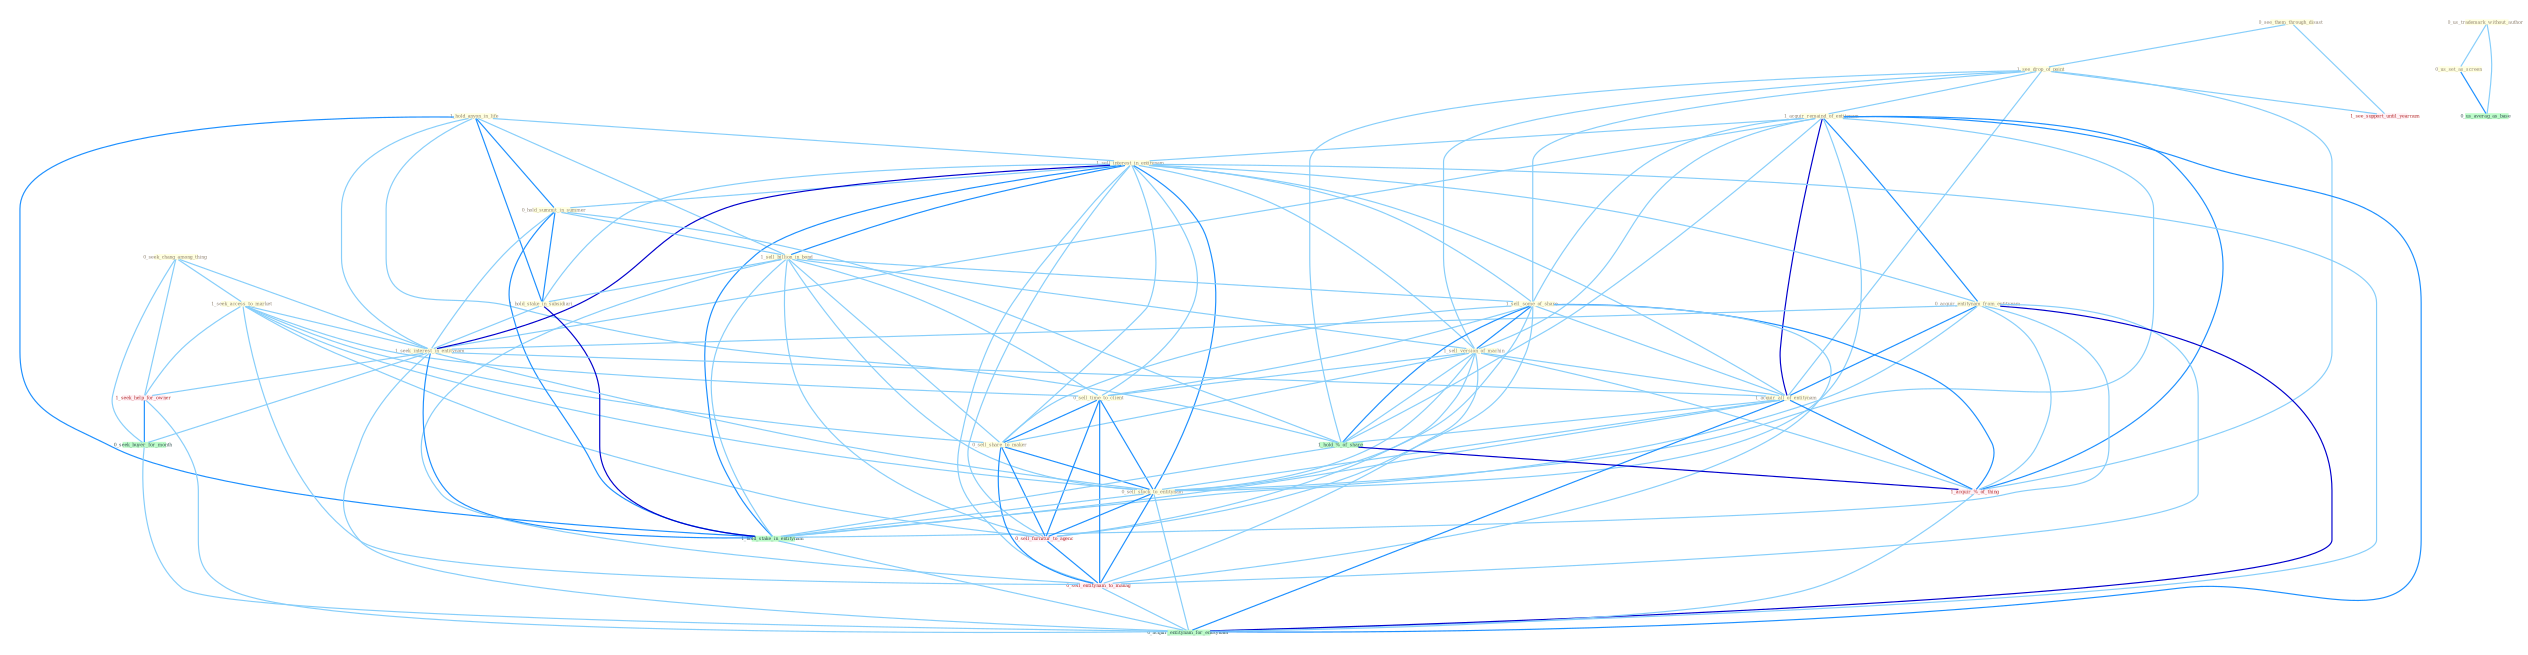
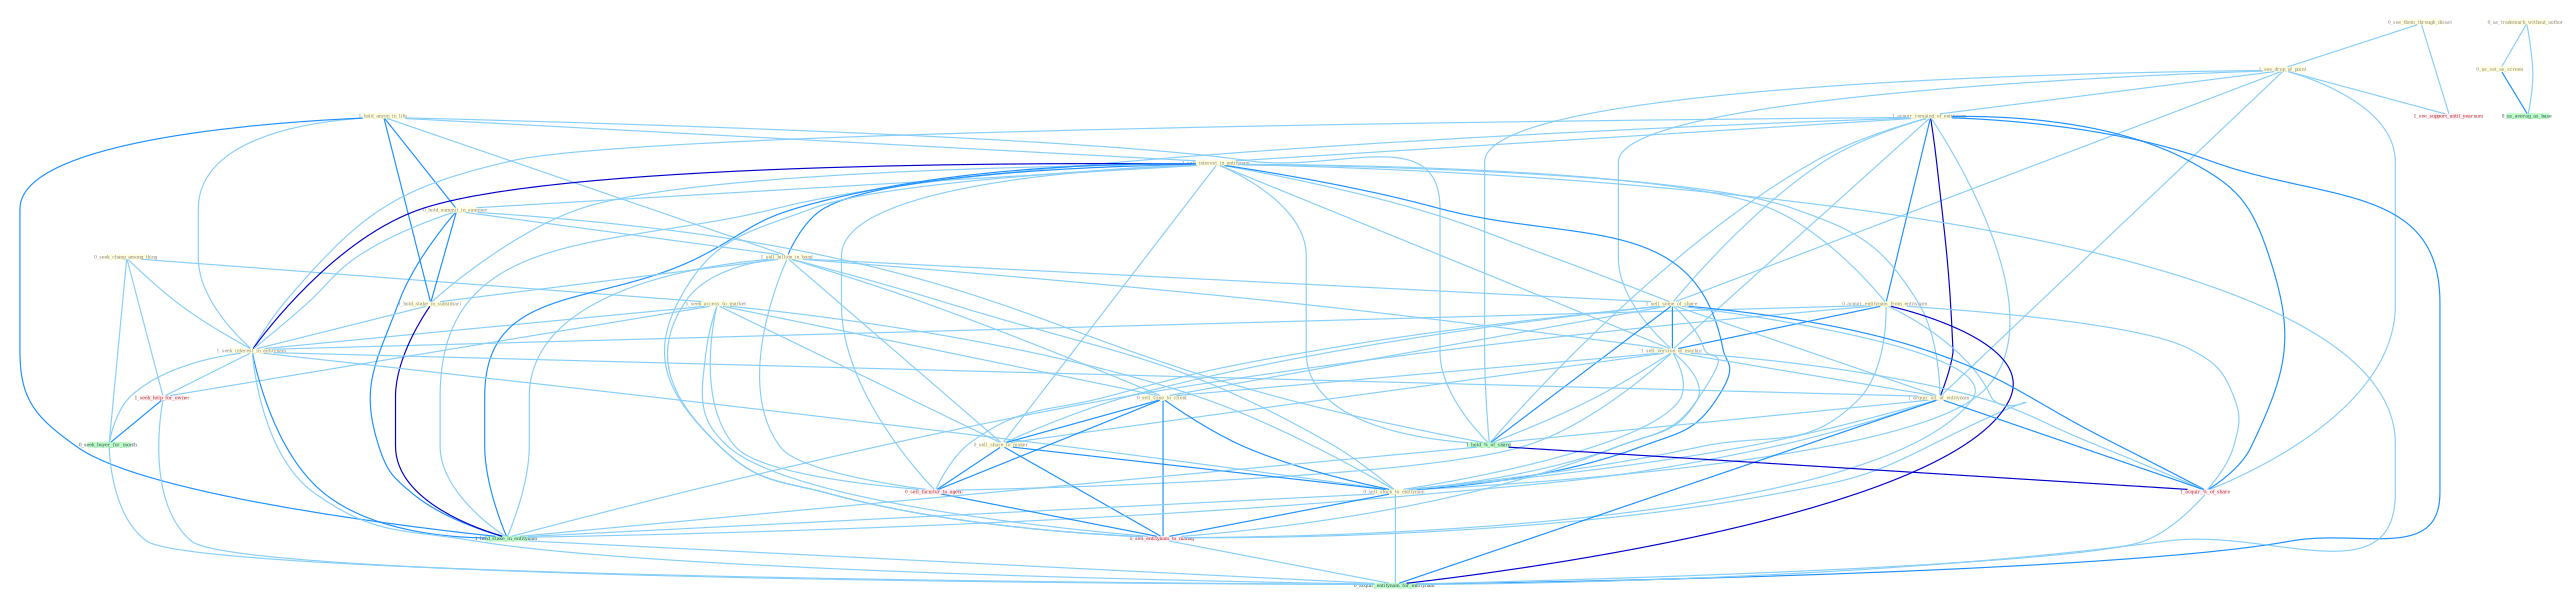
edge "1_sell_interest_in_entitynam" -- "0_sell_time_to_client": now "1_sell_interest_in_entitynam" -- "1_hold_%_of_share"
edge "0_acquir_entitynam_from_entitynam" -- "1_acquir_all_of_entitynam": now "0_acquir_entitynam_from_entitynam" -- "1_sell_version_of_machin"
node "1_acquir_%_of_thing": label "1_acquir_%_of_thing" -> "1_acquir_%_of_share"
edge "0_sell_stock_to_entitynam" -- "0_sell_furnitur_to_agenc": removed
